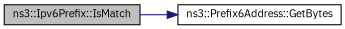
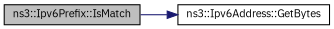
node "ns3::Prefix6Address::GetBytes": label "ns3::Prefix6Address::GetBytes" -> "ns3::Ipv6Address::GetBytes"
